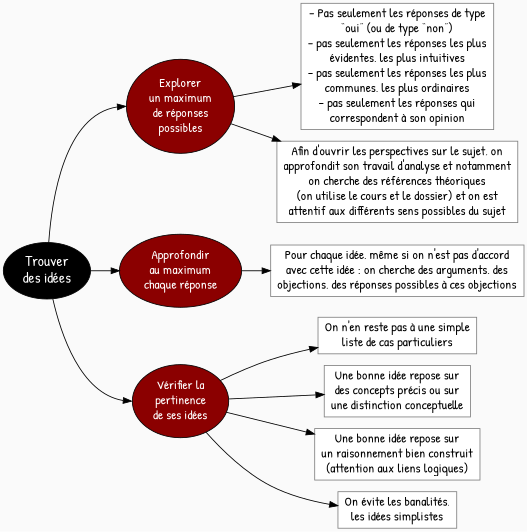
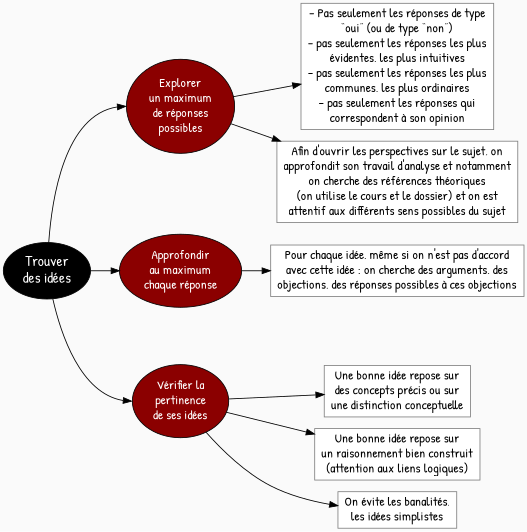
node "On n'en reste pas à une simple liste de cas particuliers": removed
